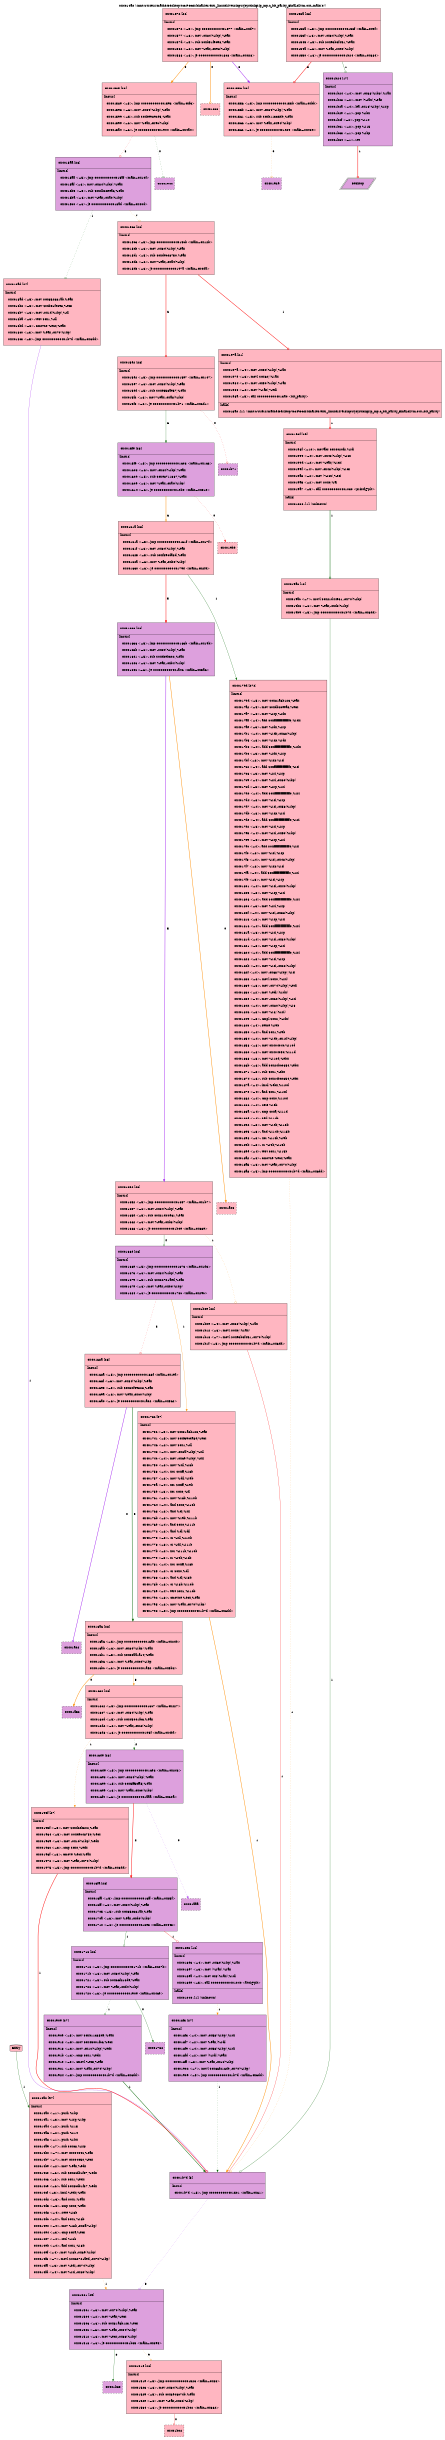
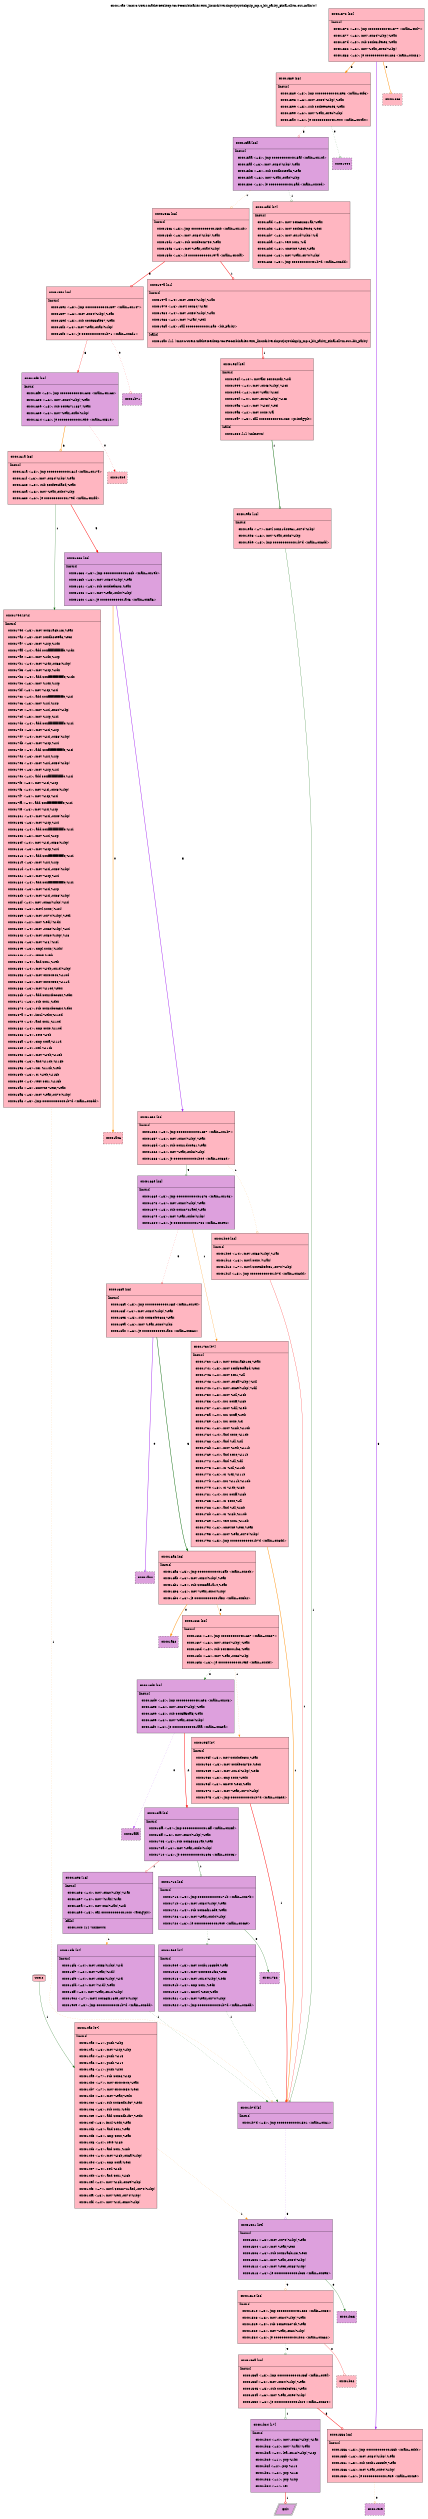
node "Desktop": label "Desktop" -> "Exit"
edge "0x4015e2 [28]" -> "0x4015fe [28]": color darkgreen -> red
edge "0x4018ad [27]" -> "0x401b7d [5]": removed, label "1"
node "Entry": label "Entry" -> "Users"
edge "0x40190e [27]" -> "0x401b7d [5]": style bold -> dotted
edge "0x40151e [28]" -> "0x40153a [28]": added, label "9"
